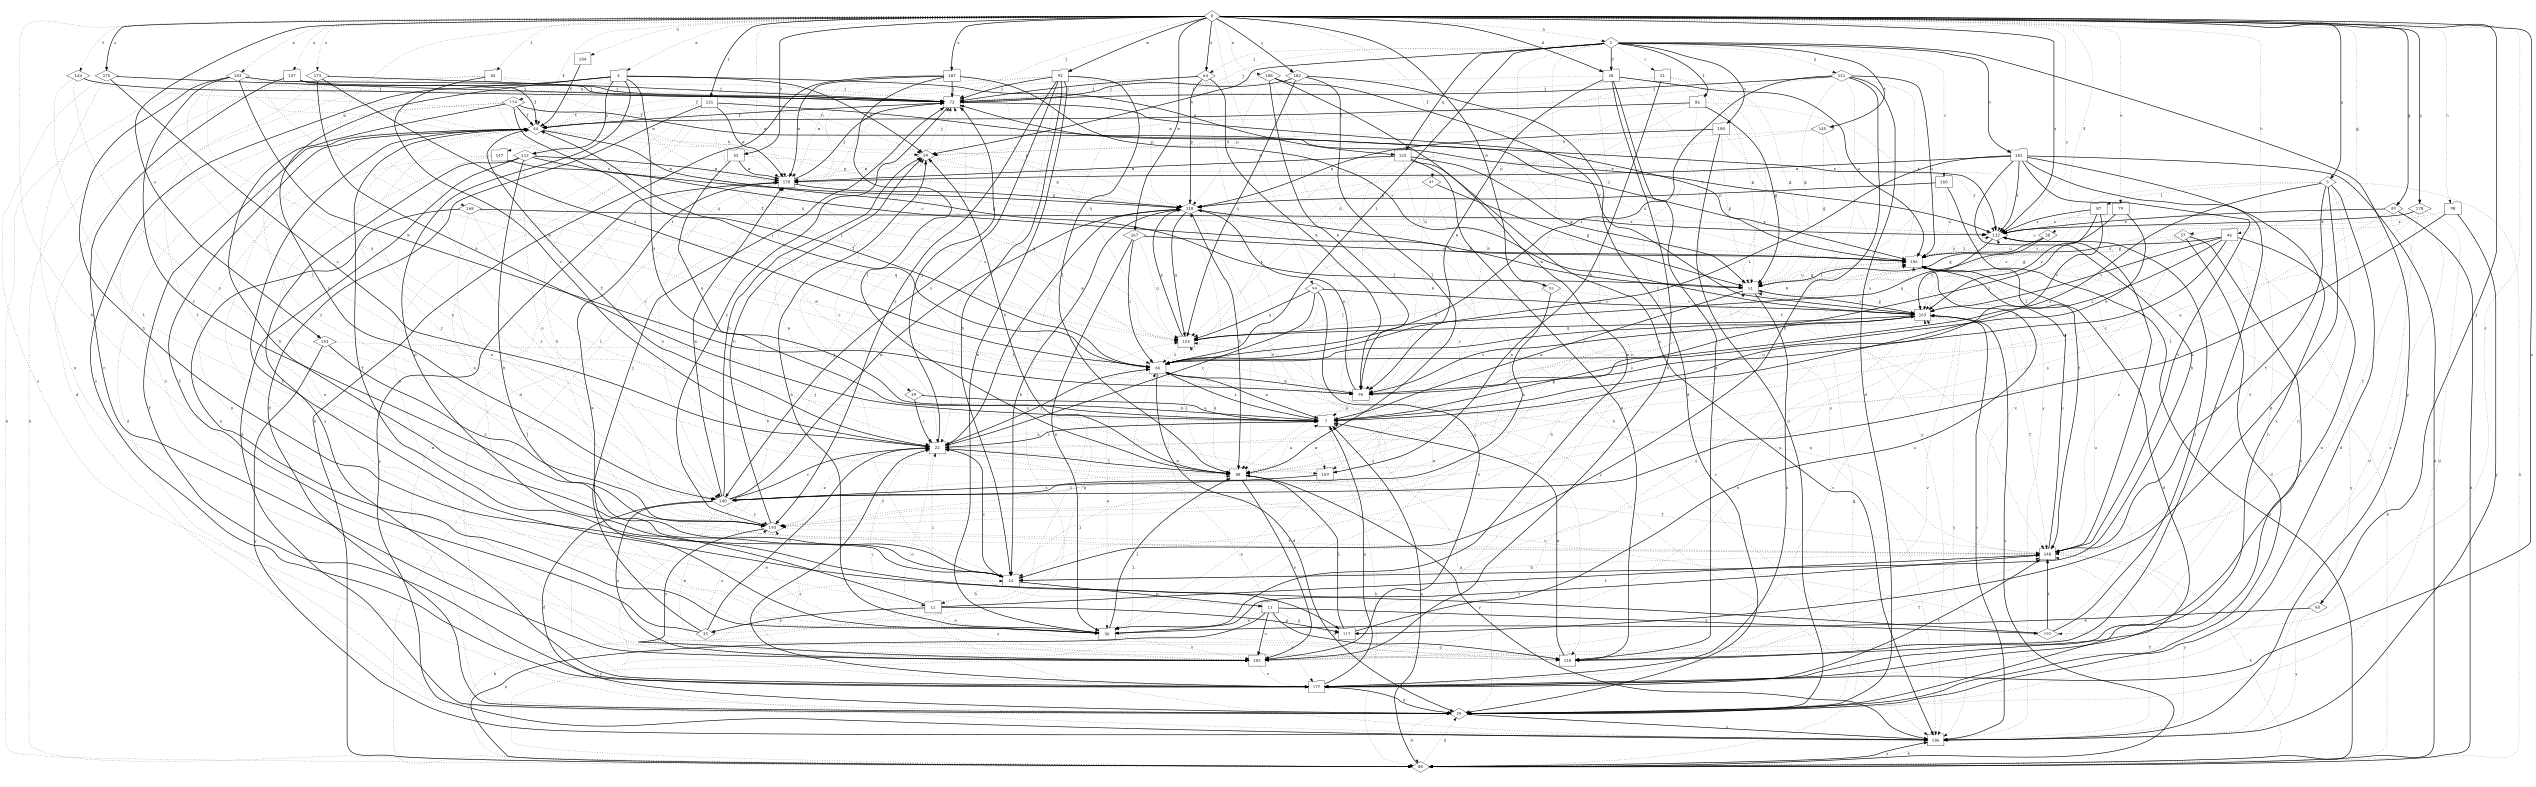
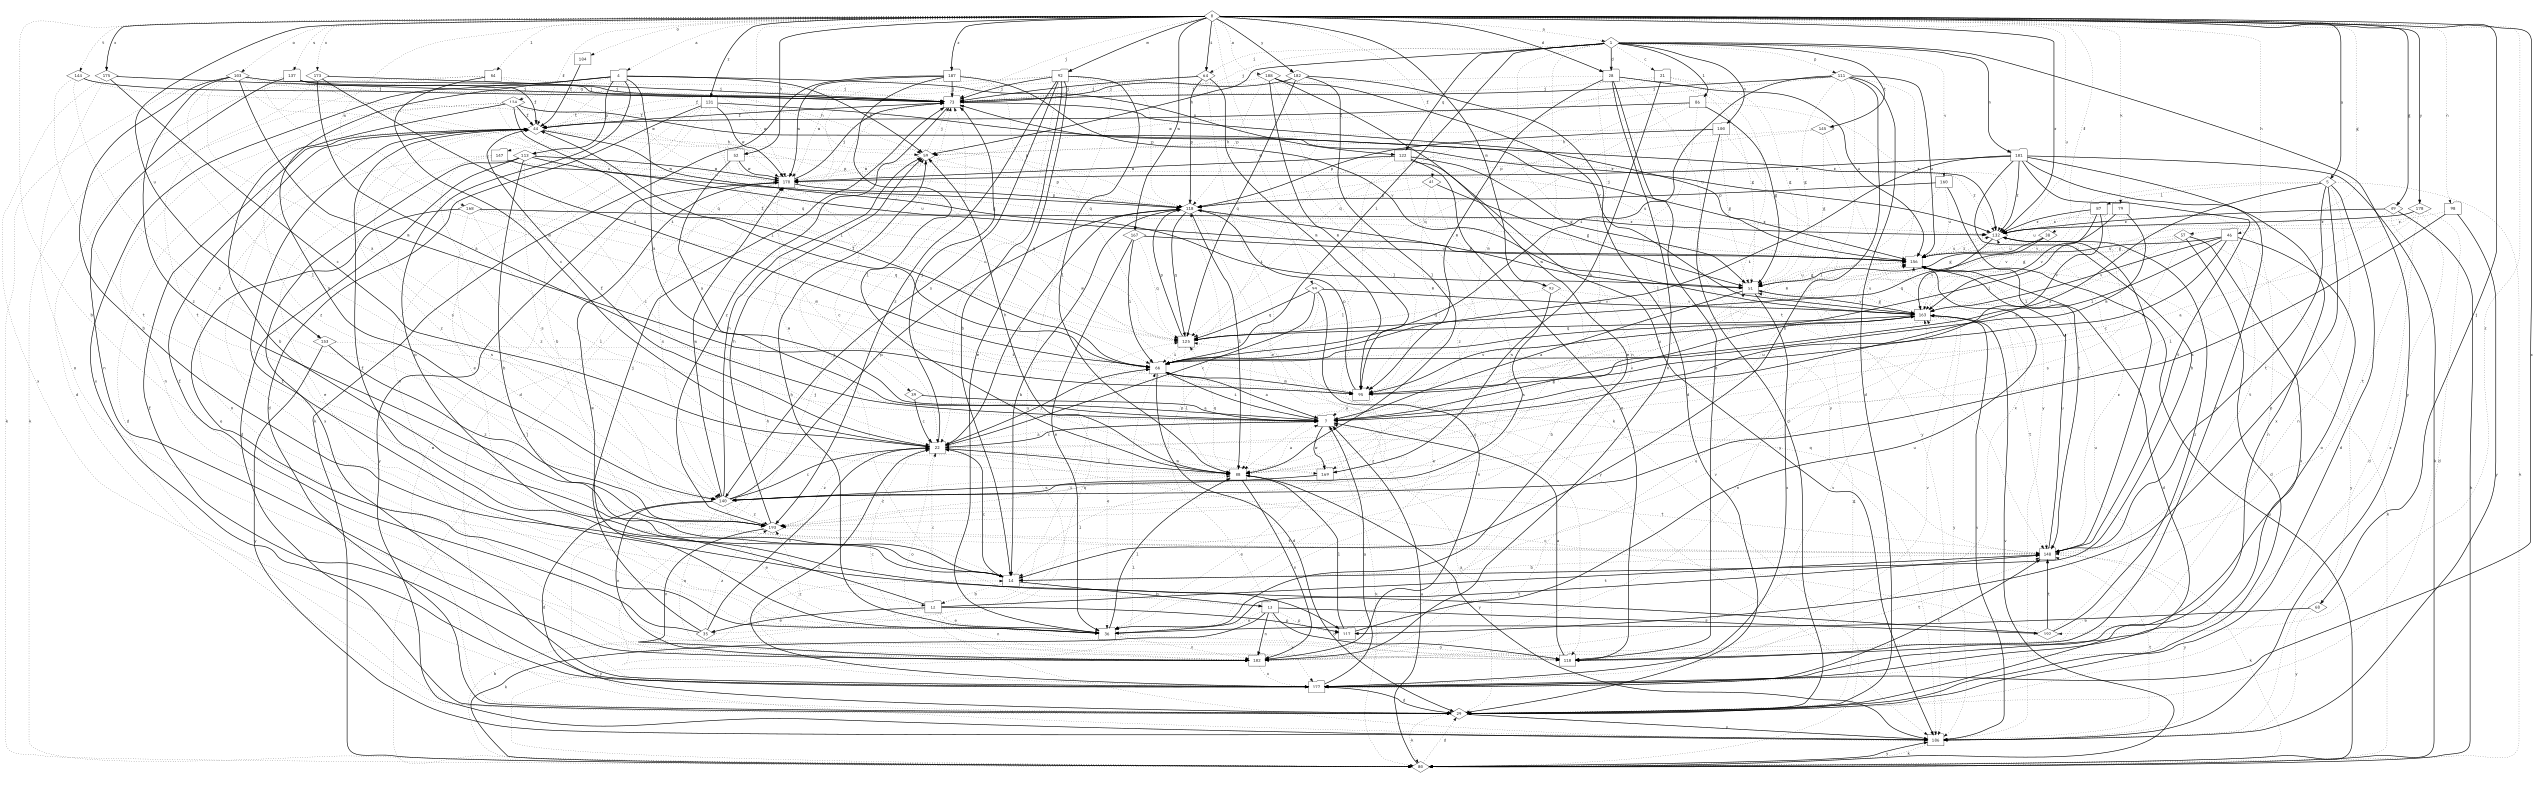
edge "7" -> "169": style dotted -> bold
